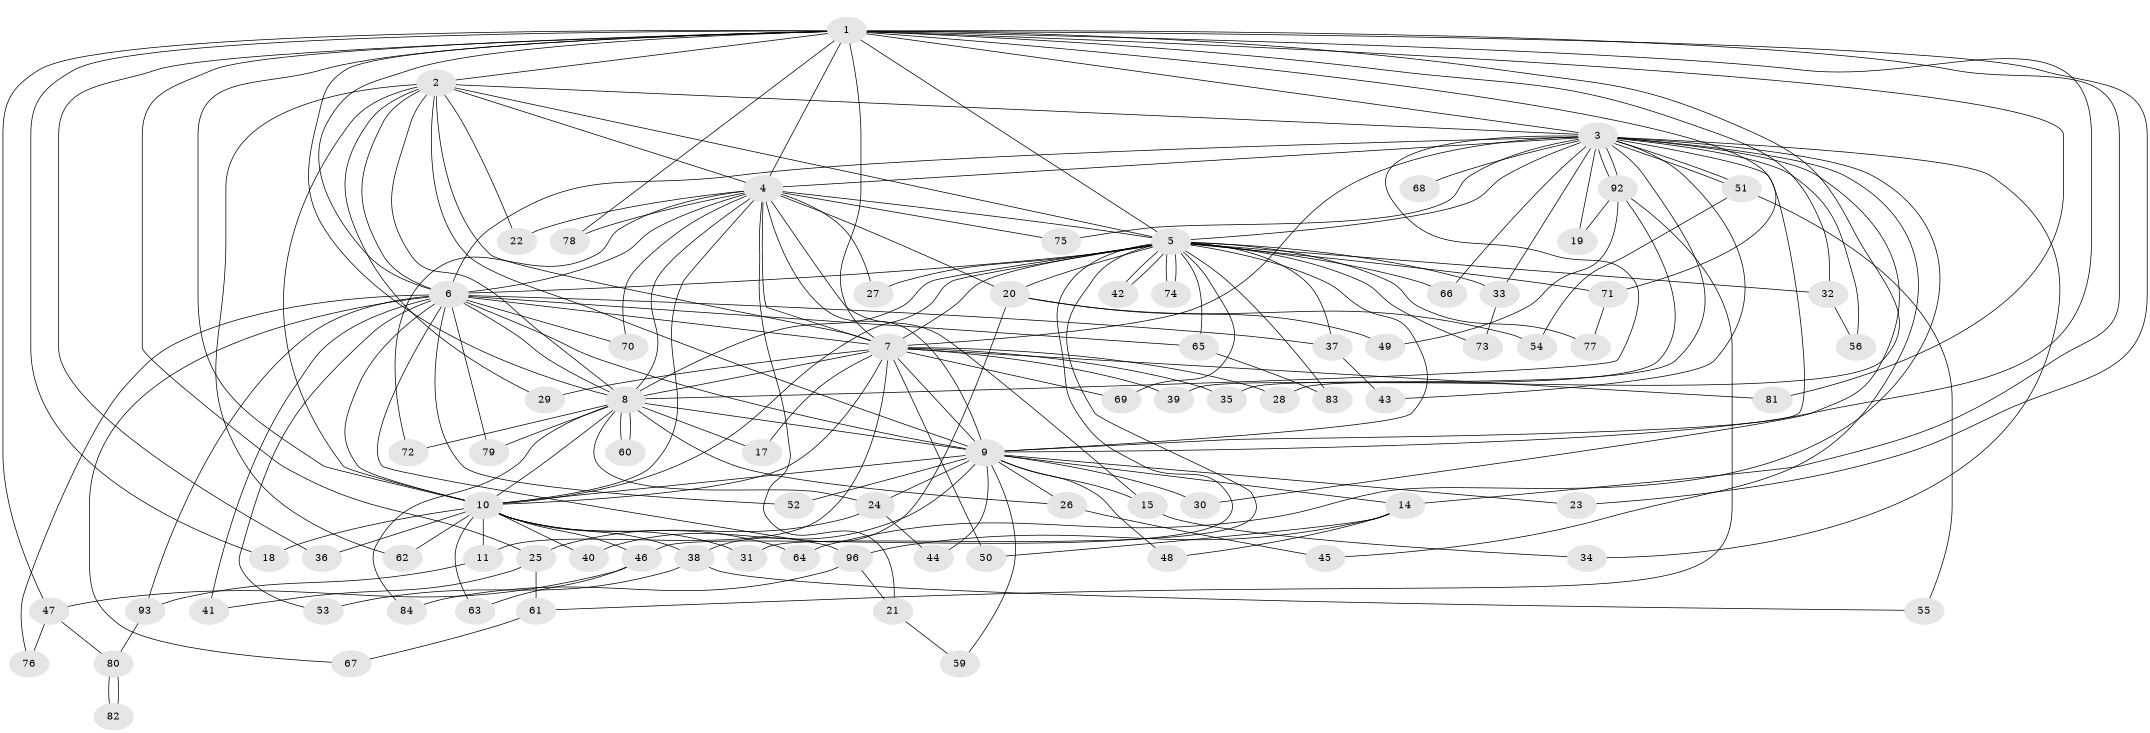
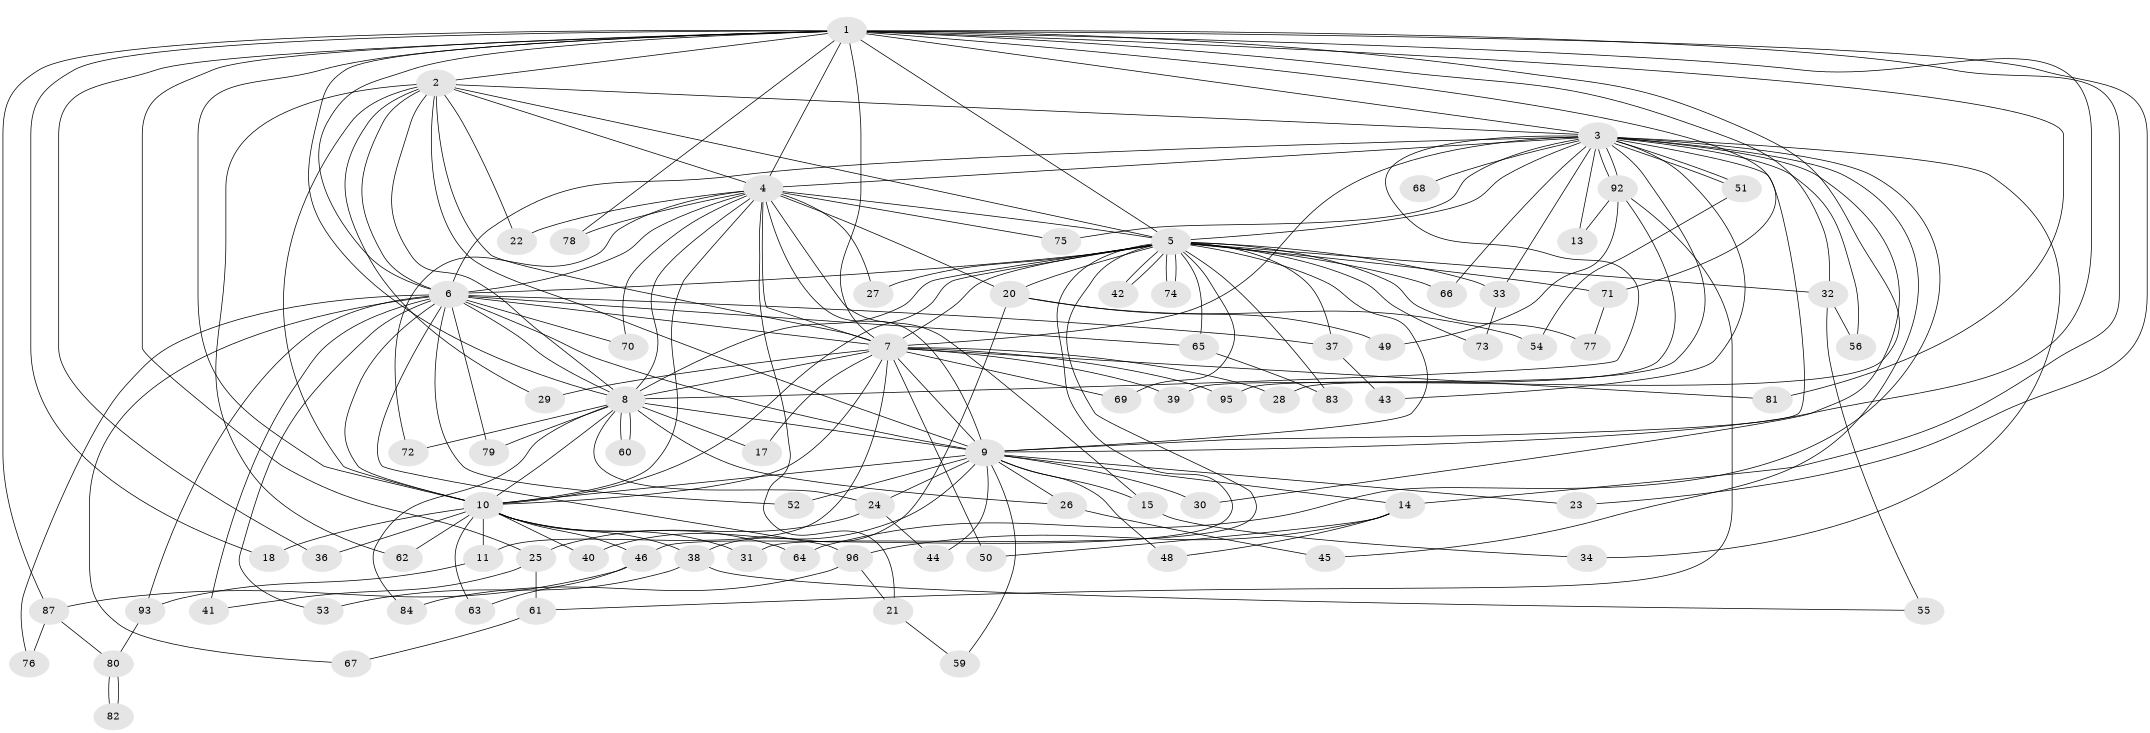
node "19": label "19" -> "13"
edge "51" -- "55": now "32" -- "55"
node "35": label "35" -> "95"
node "47": label "47" -> "87"
